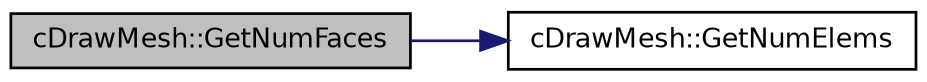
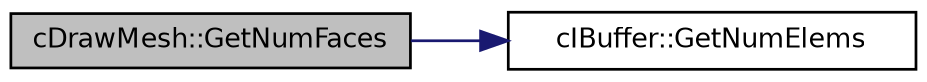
node "cDrawMesh::GetNumElems": label "cDrawMesh::GetNumElems" -> "cIBuffer::GetNumElems"
